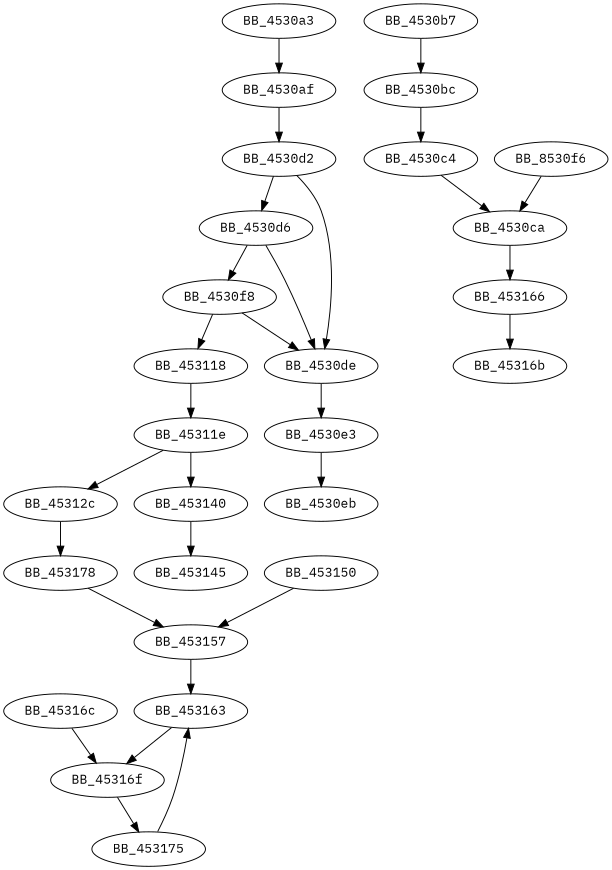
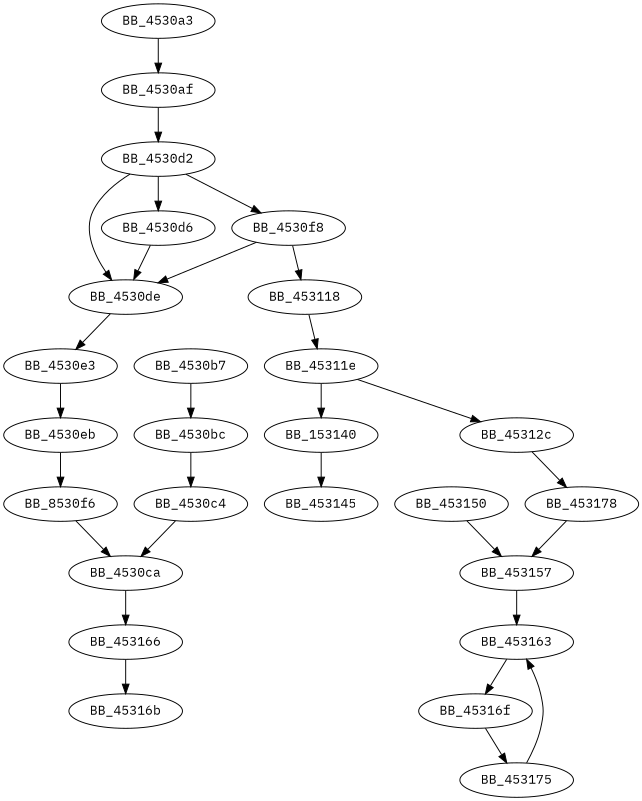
edge "BB_4530d6" -> "BB_4530f8": now "BB_4530d2" -> "BB_4530f8"
edge "BB_4530eb" -> "BB_8530f6": added
node "BB_453140": label "BB_453140" -> "BB_153140"
node "BB_45316c": removed
